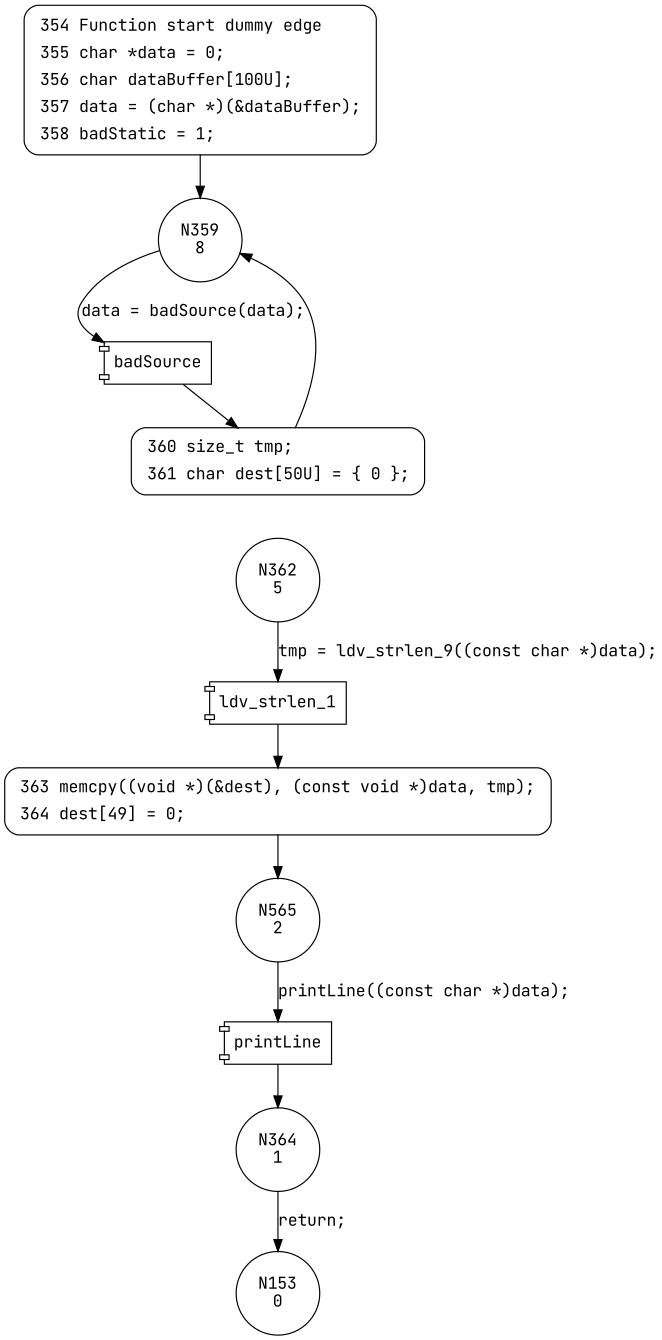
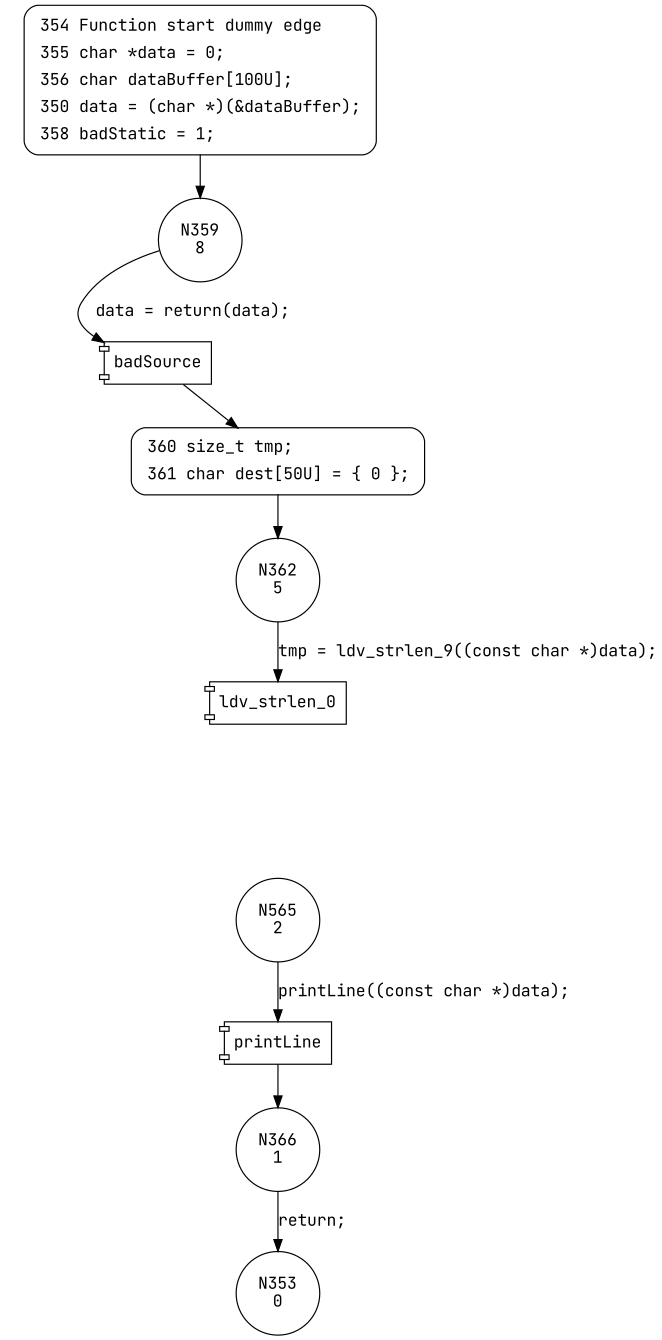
node "354": text "357" -> "350"
edge "N359 8" -> "badSource": label "data = badSource(data);" -> "data = return(data);"
edge "360" -> "N359 8": now "360" -> "N362 5"
node "ldv_strlen_1": label "ldv_strlen_1" -> "ldv_strlen_0"
node "363": removed
node "N364 1": label "N364 1" -> "N366 1"
node "N153 0": label "N153 0" -> "N353 0"
